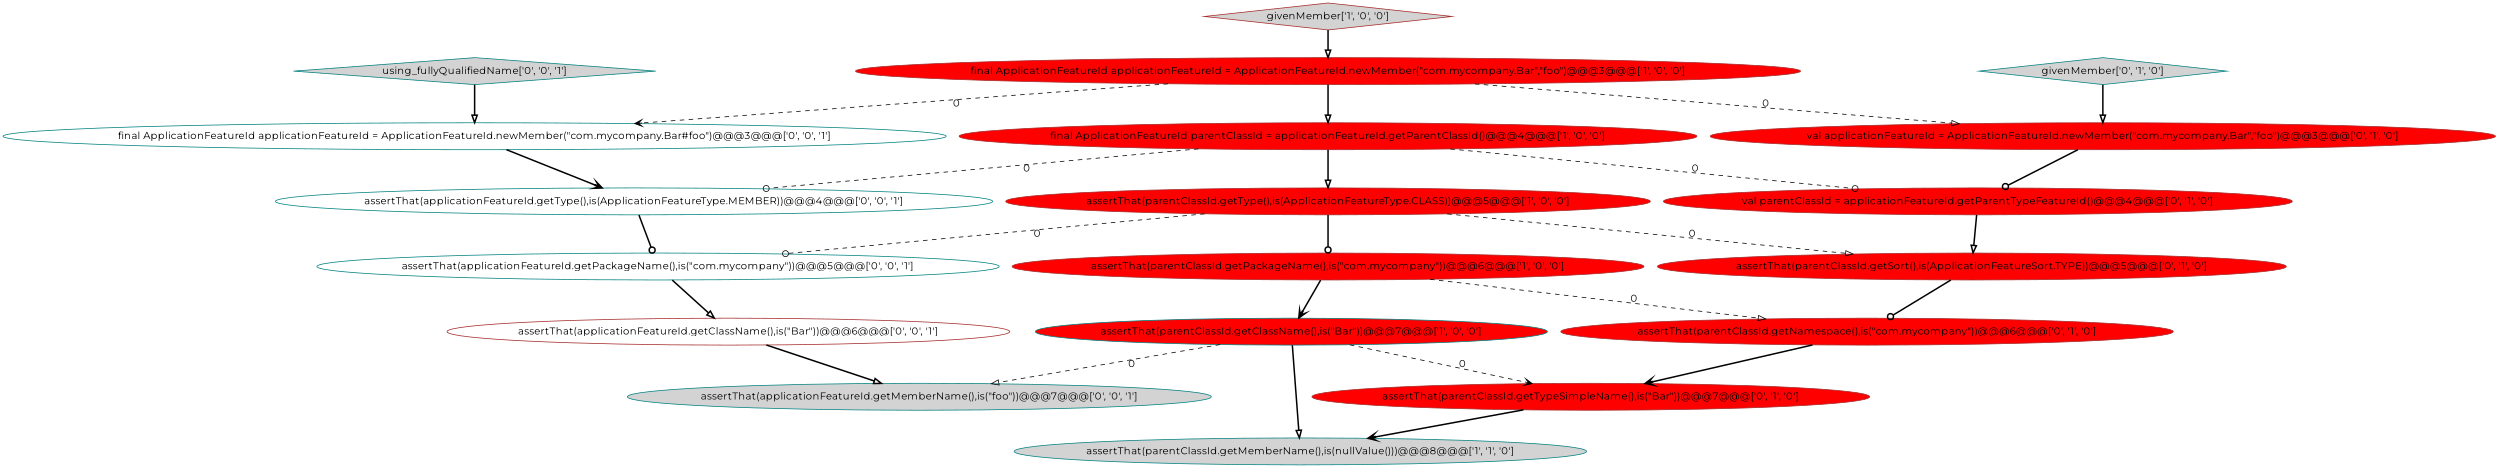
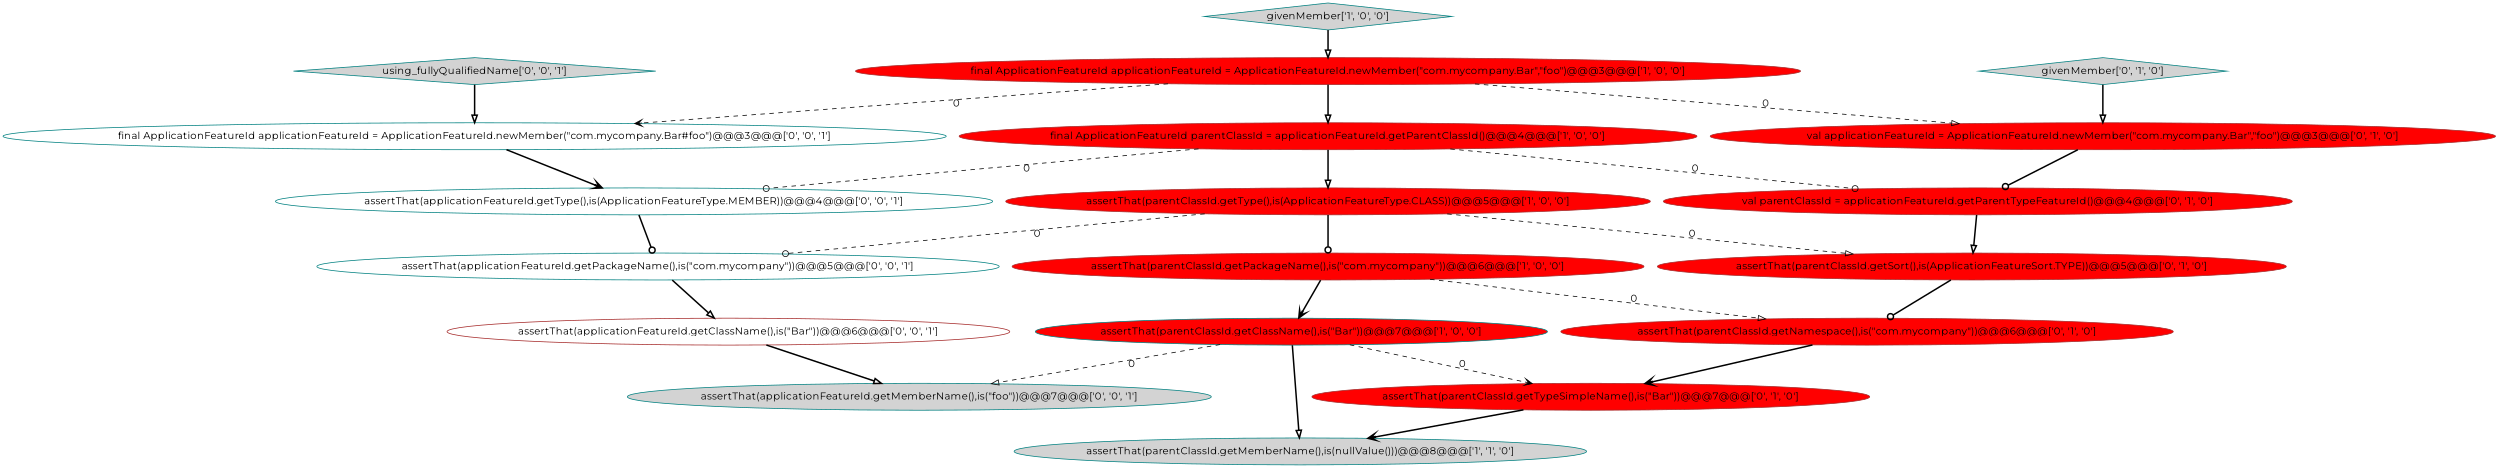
node "givenMember['1', '0', '0']": color brown -> teal
